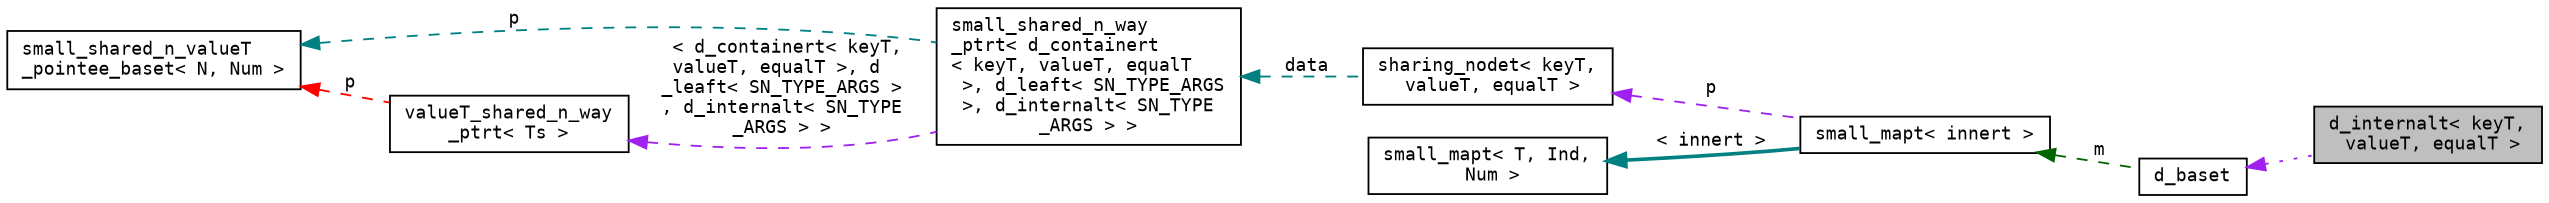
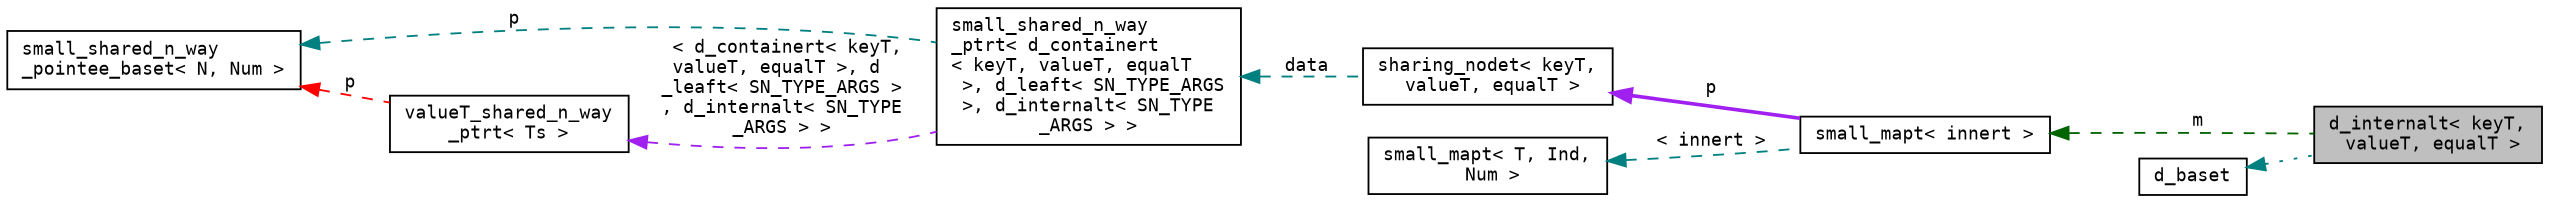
node "small_shared_n_valueT _pointee_baset< N, Num >": label "small_shared_n_valueT _pointee_baset< N, Num >" -> "small_shared_n_way _pointee_baset< N, Num >"
edge "small_mapt< innert >" -> "sharing_nodet< keyT, valueT, equalT >": style dashed -> bold
edge "small_mapt< innert >" -> "small_mapt< T, Ind, Num >": style bold -> dashed
edge "d_internalt< keyT, valueT, equalT >" -> "d_baset": color purple -> teal
edge "d_baset" -> "small_mapt< innert >": now "d_internalt< keyT, valueT, equalT >" -> "small_mapt< innert >"
